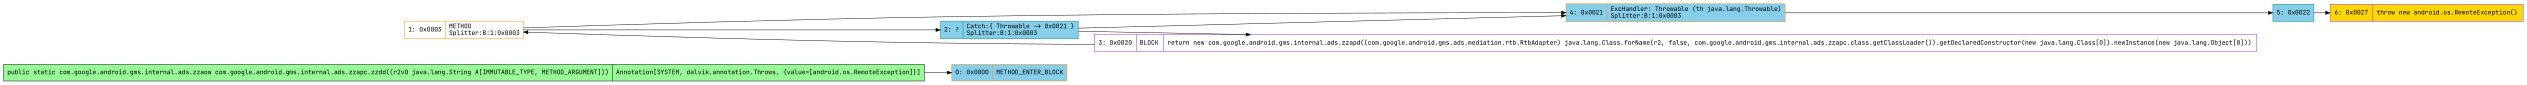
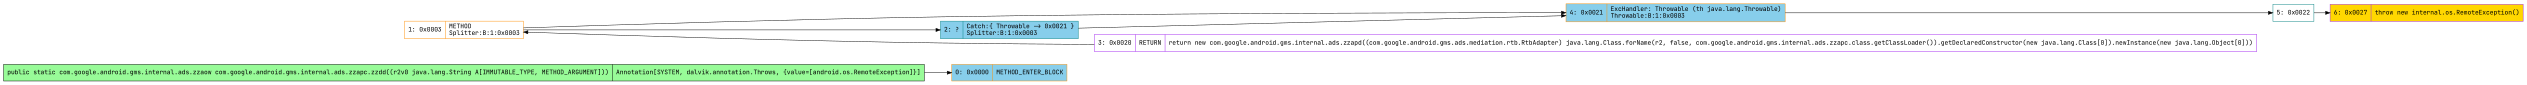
node "5: 0x0022": fillcolor skyblue -> white
node "6: 0x0027": text "throw new android.os.RemoteException()" -> "throw new internal.os.RemoteException()"
node "4: 0x0021": text "Splitter:B:1:0x0003" -> "Throwable:B:1:0x0003"
edge "2: ?" -> "3: 0x0020": removed
node "3: 0x0020": text "BLOCK" -> "RETURN"
